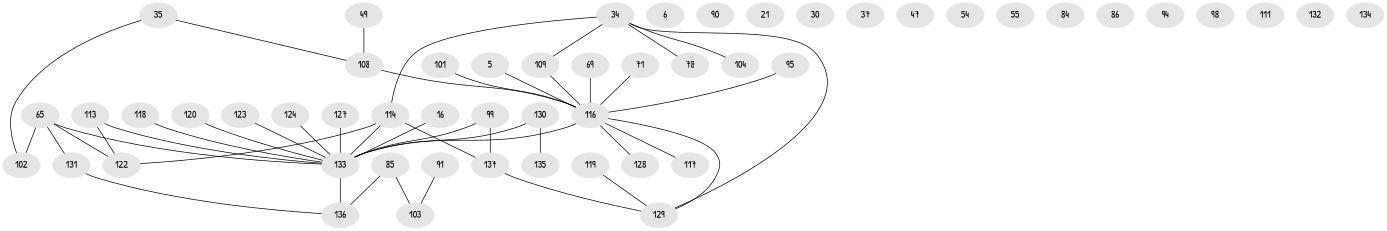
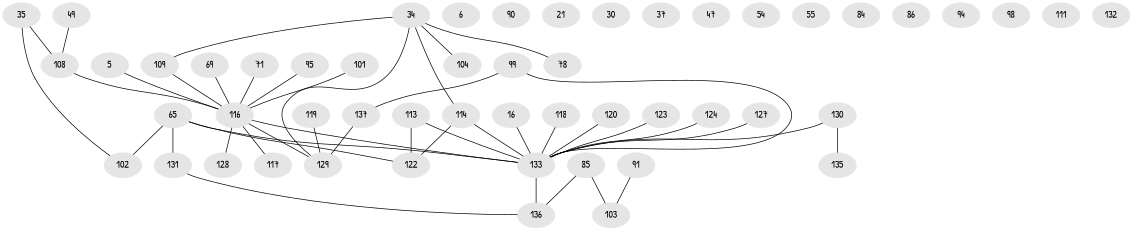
node "134": removed
edge "114" -- "137": removed
